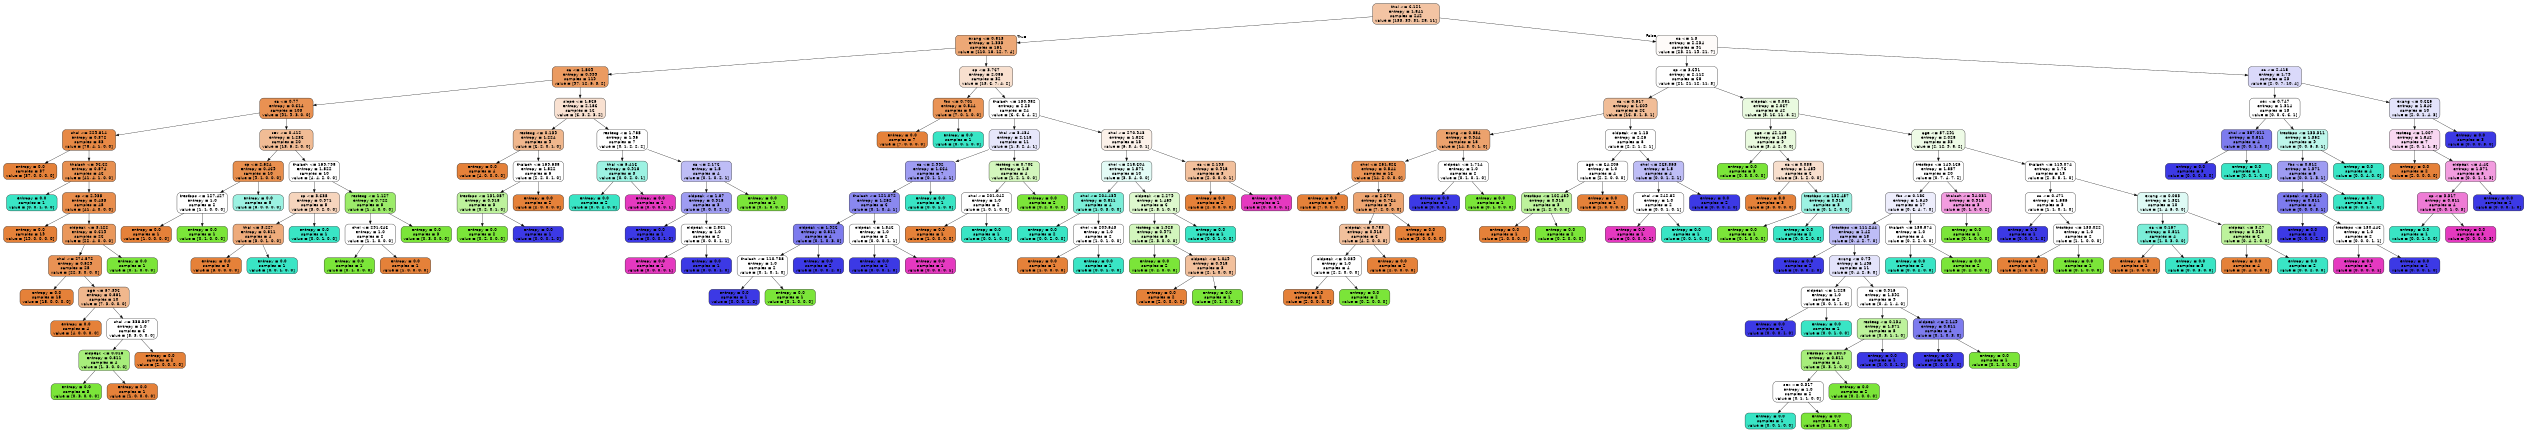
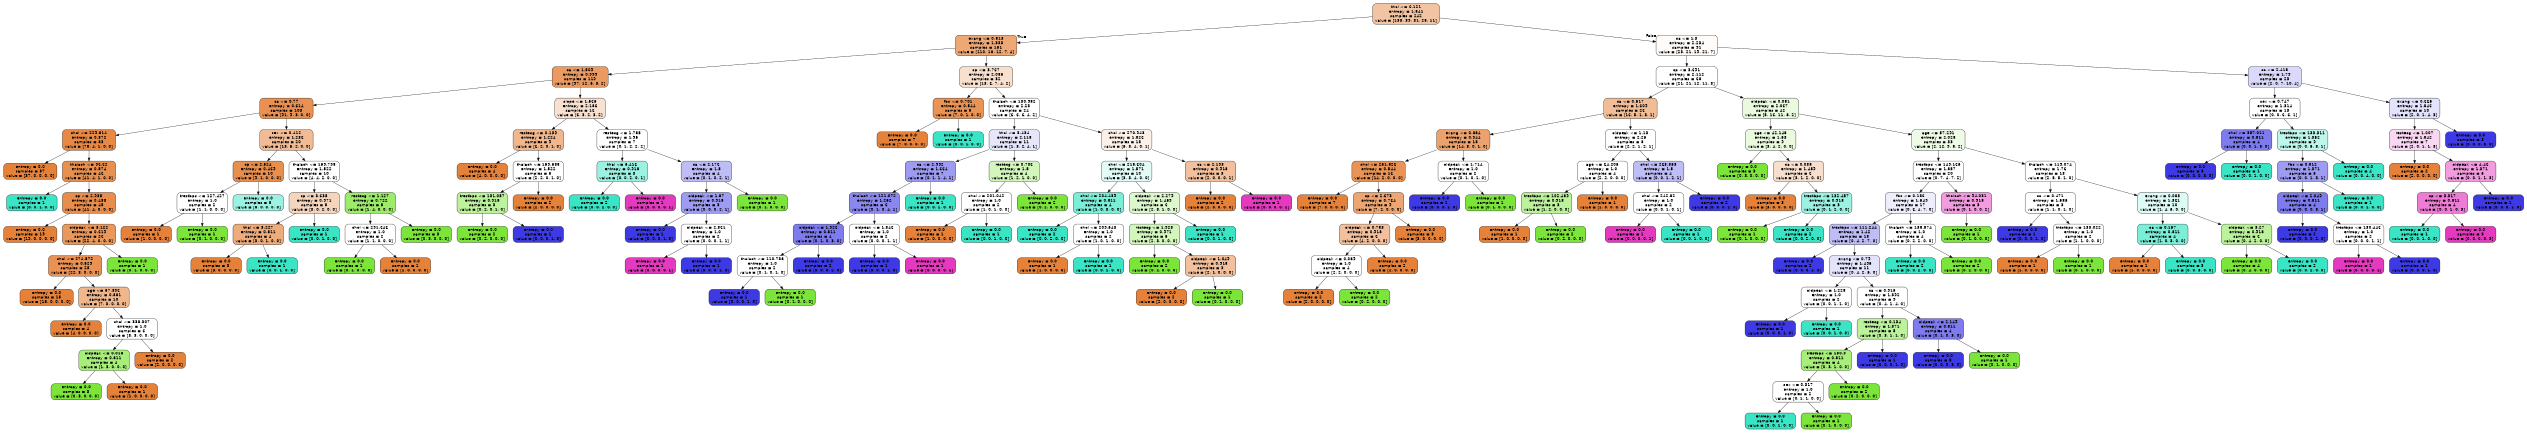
node "entropy = 0.0 samples = 4 value = [0, 4, 0, 0, 0]": fillcolor #e58139ff -> #7be539ff
